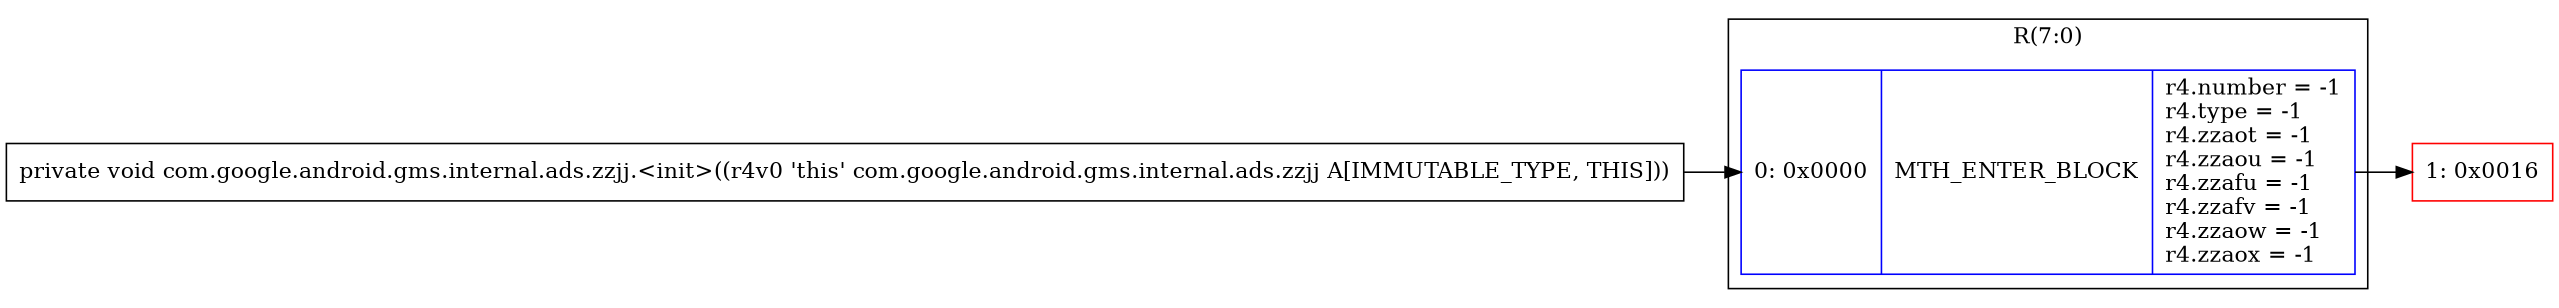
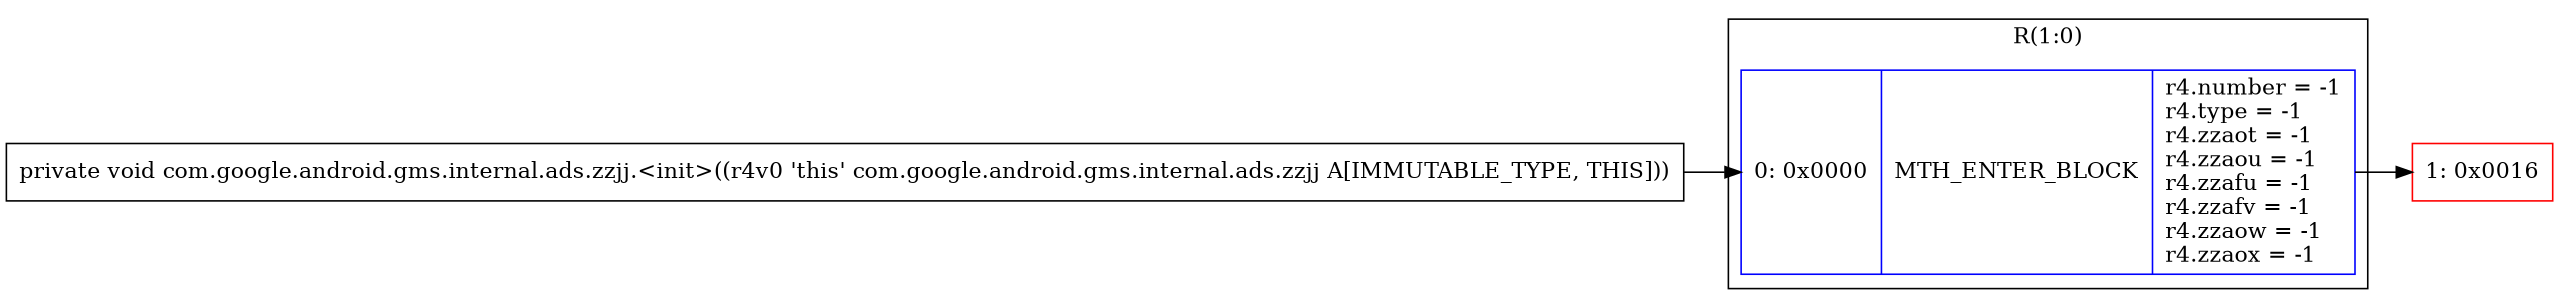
cluster "R(7:0)": label "R(7:0)" -> "R(1:0)"
